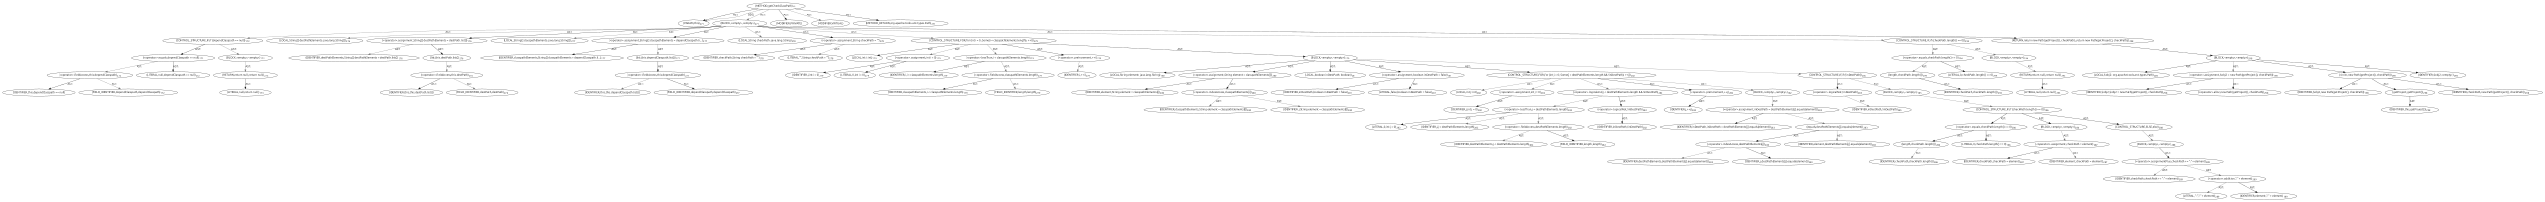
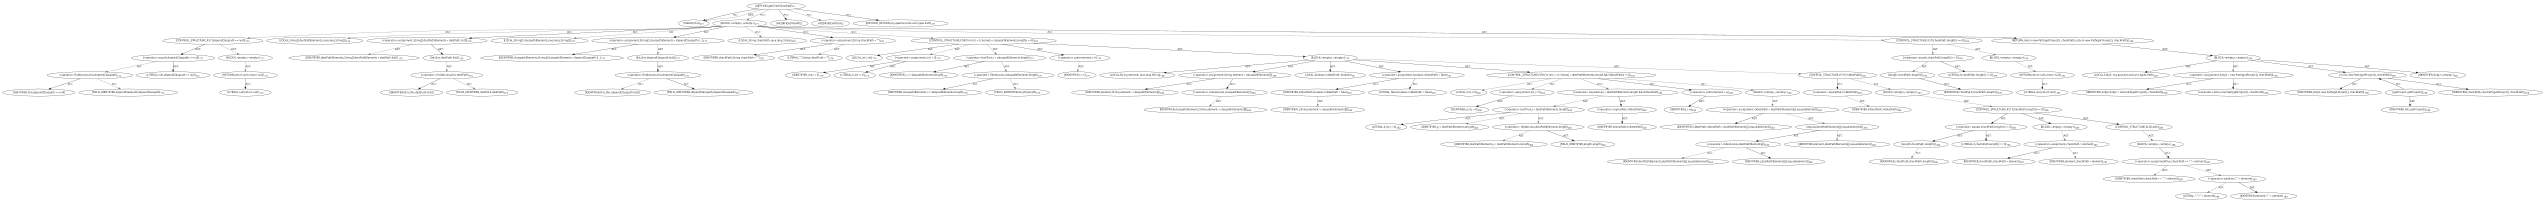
edge "(<init>,new Path(getProject(), checkPath))" -> "(getProject,getProject())": reversed
edge "(<operator>.indexAccess,classpathElements[i])" -> "(IDENTIFIER,i,String element = classpathElements[i])": now "(IDENTIFIER,inDestPath,boolean inDestPath = false)" -> "(IDENTIFIER,i,String element = classpathElements[i])"
